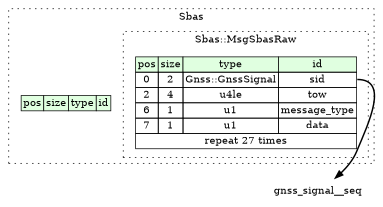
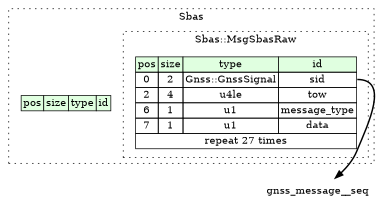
node "gnss_signal__seq": label "gnss_signal__seq" -> "gnss_message__seq"
